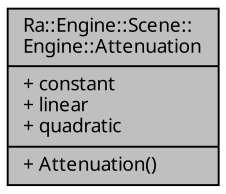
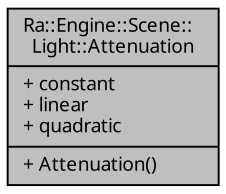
node "Ra::Engine::Scene::": text "Engine::Attenuation" -> "Light::Attenuation"
